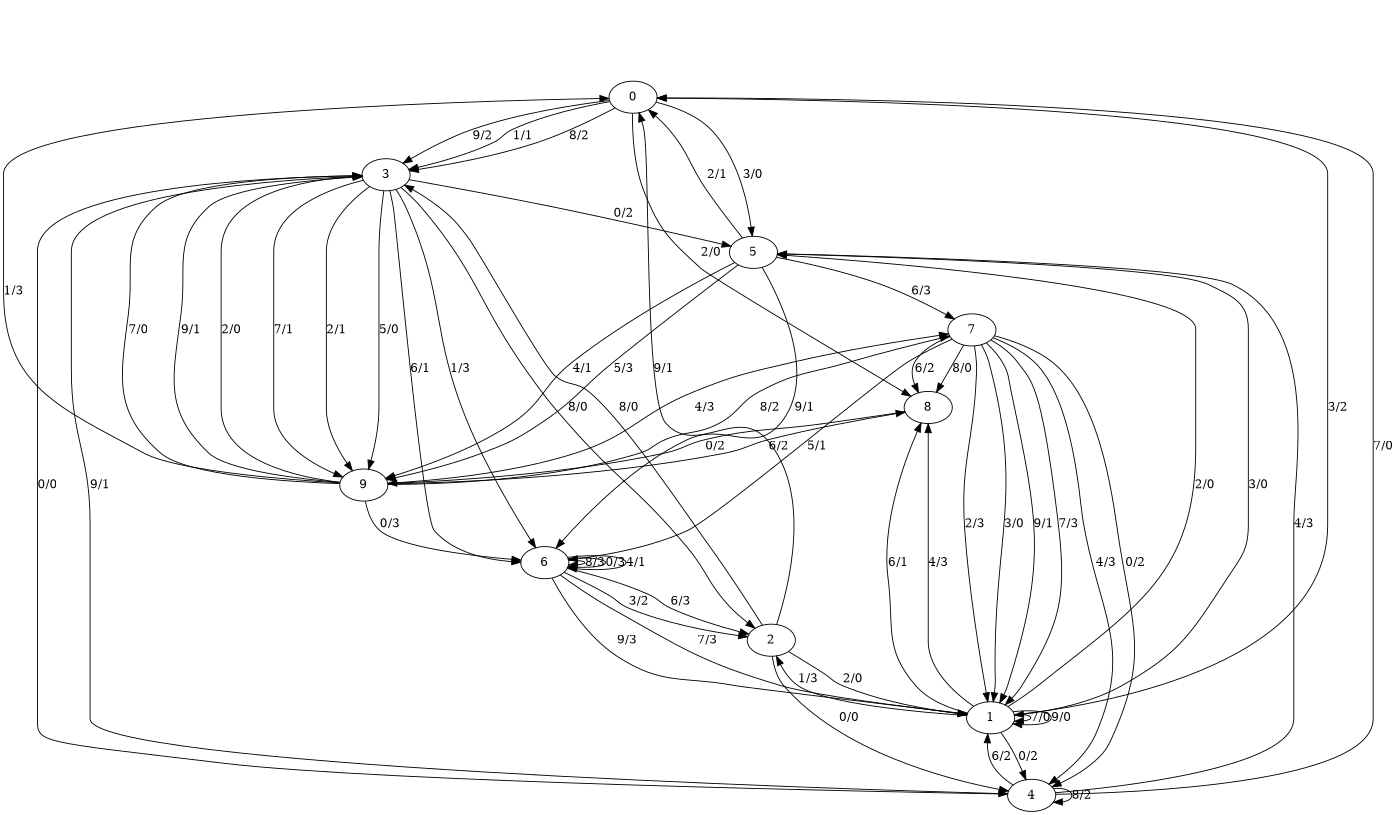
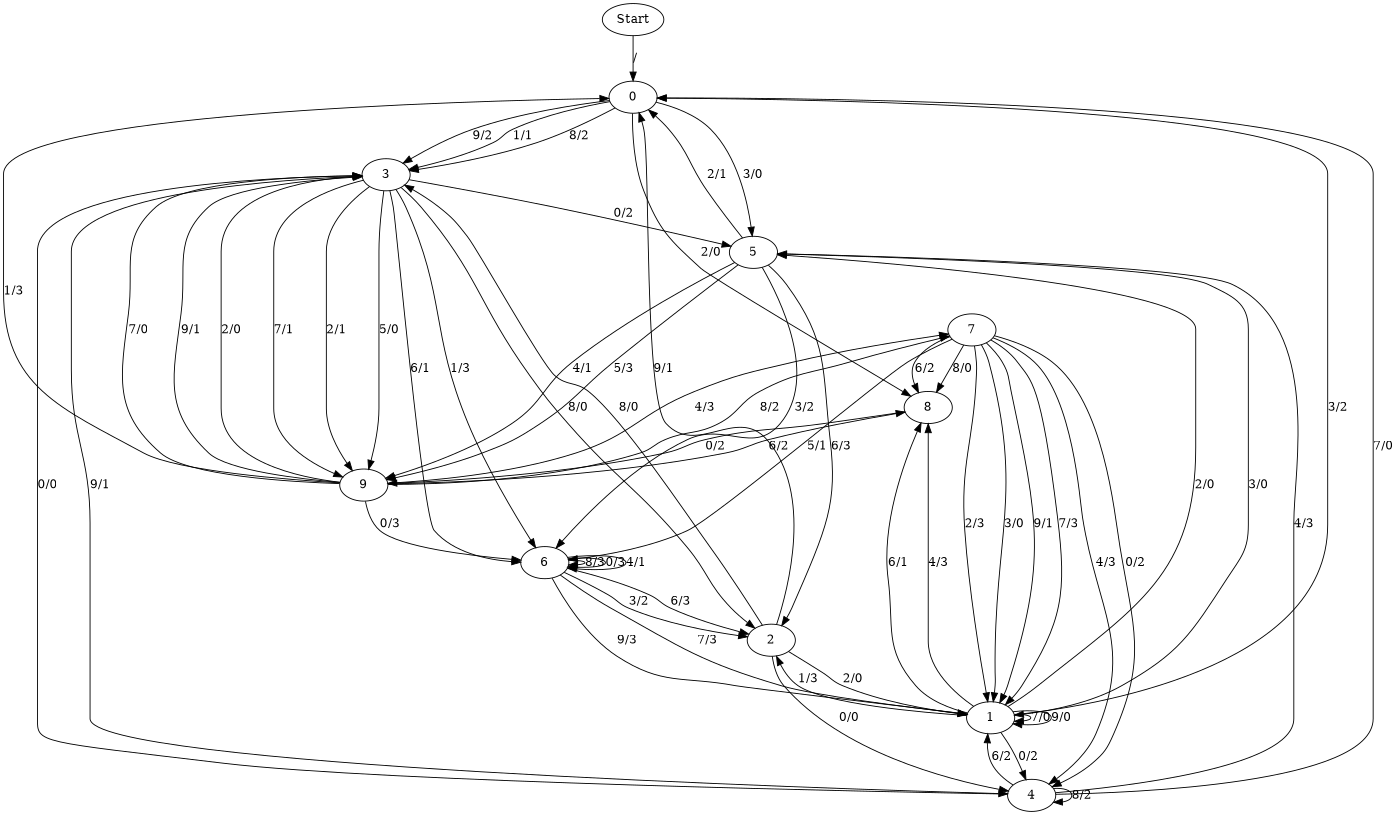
node "Start": added
edge "5" -> "7": now "5" -> "2"
edge "5" -> "6": label "9/1" -> "3/2"
